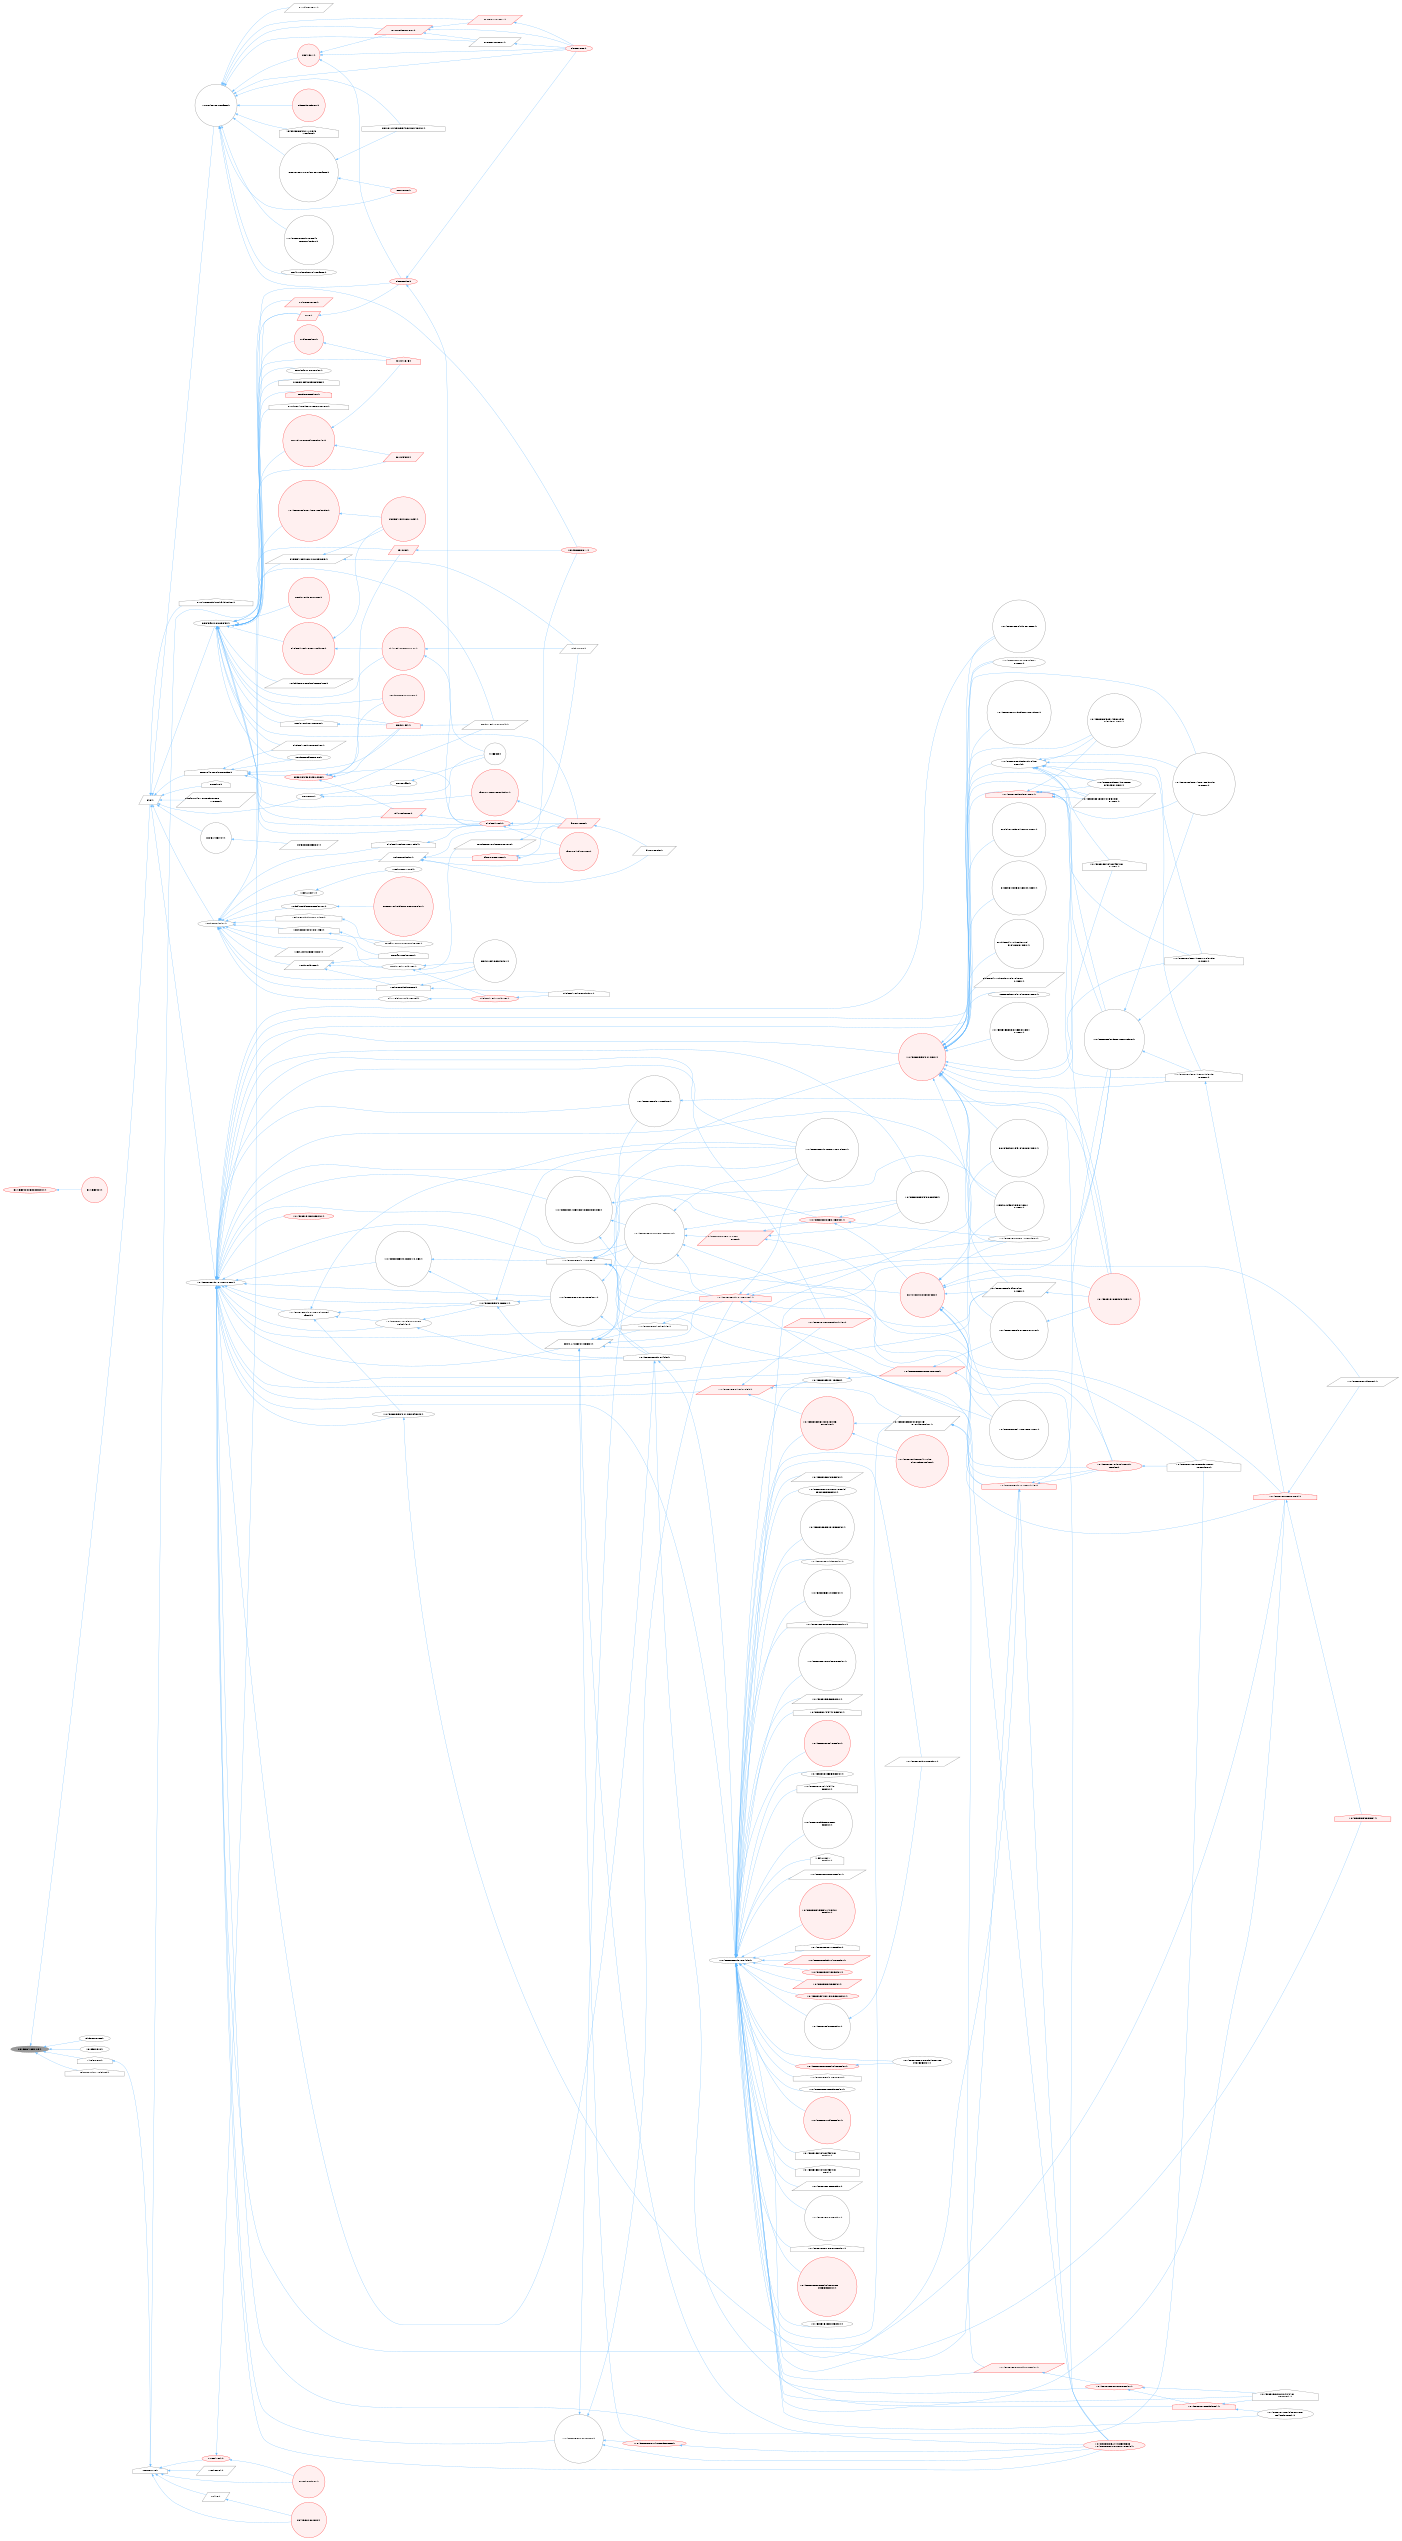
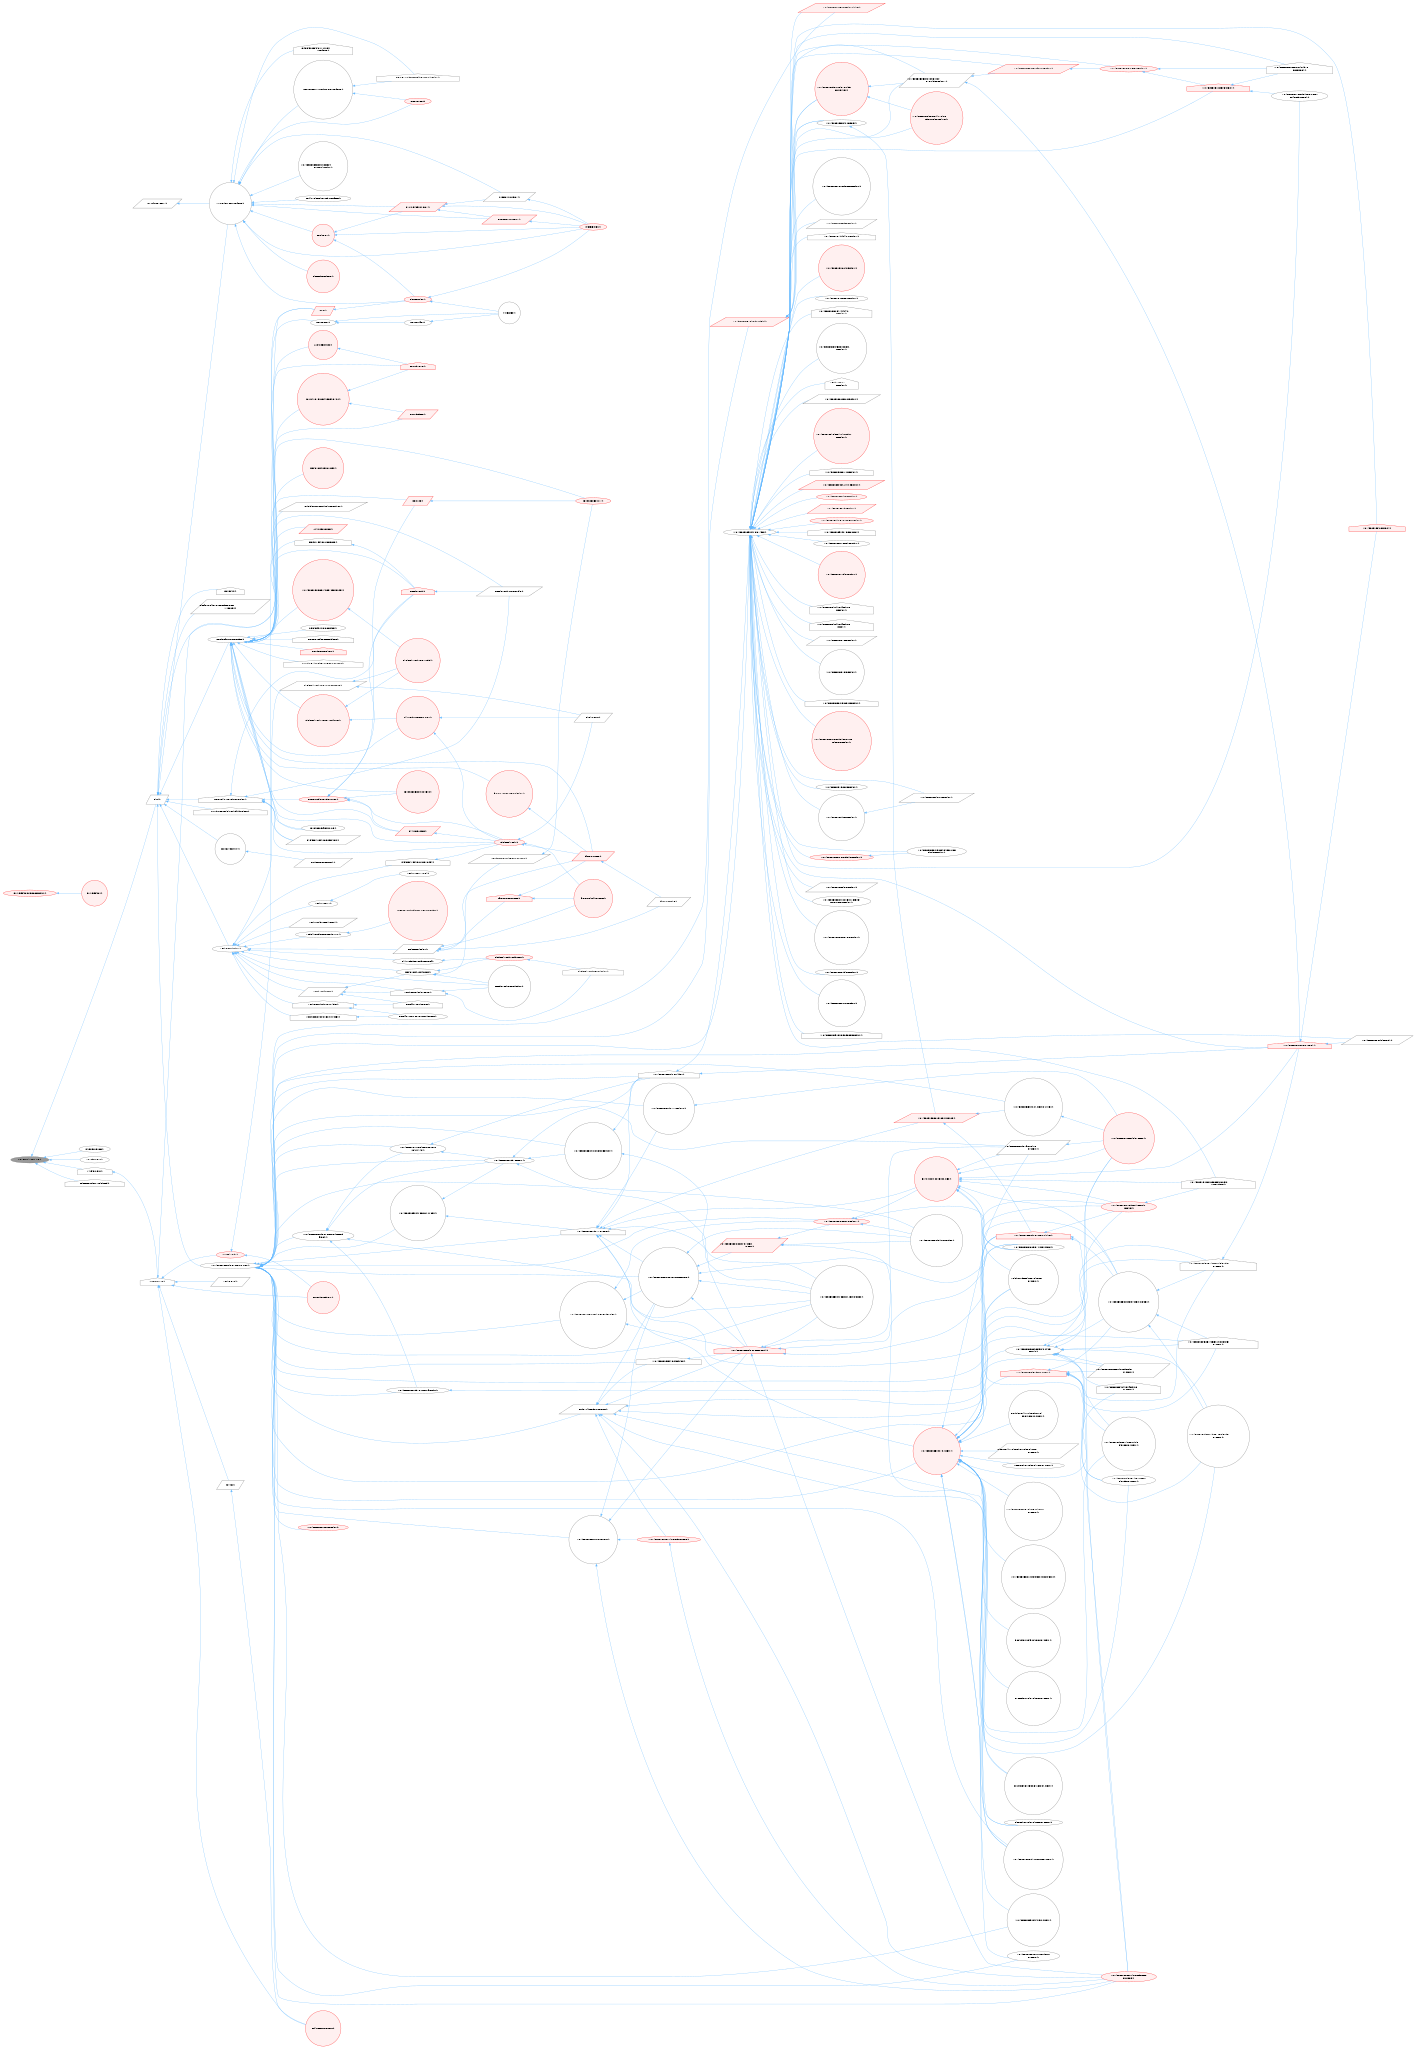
edge "SAudioTextBox.h" -> "NumericTypeInterface.h": reversed
node "FloatChannelEvaluatorSystem.h": added
node "MovieScenePreAnimatedState MovieSceneComponentMaterial.h": label "MovieScenePreAnimatedState MovieSceneComponentMaterial.h" -> "MovieScenePreAnimatedState Storage.h"
